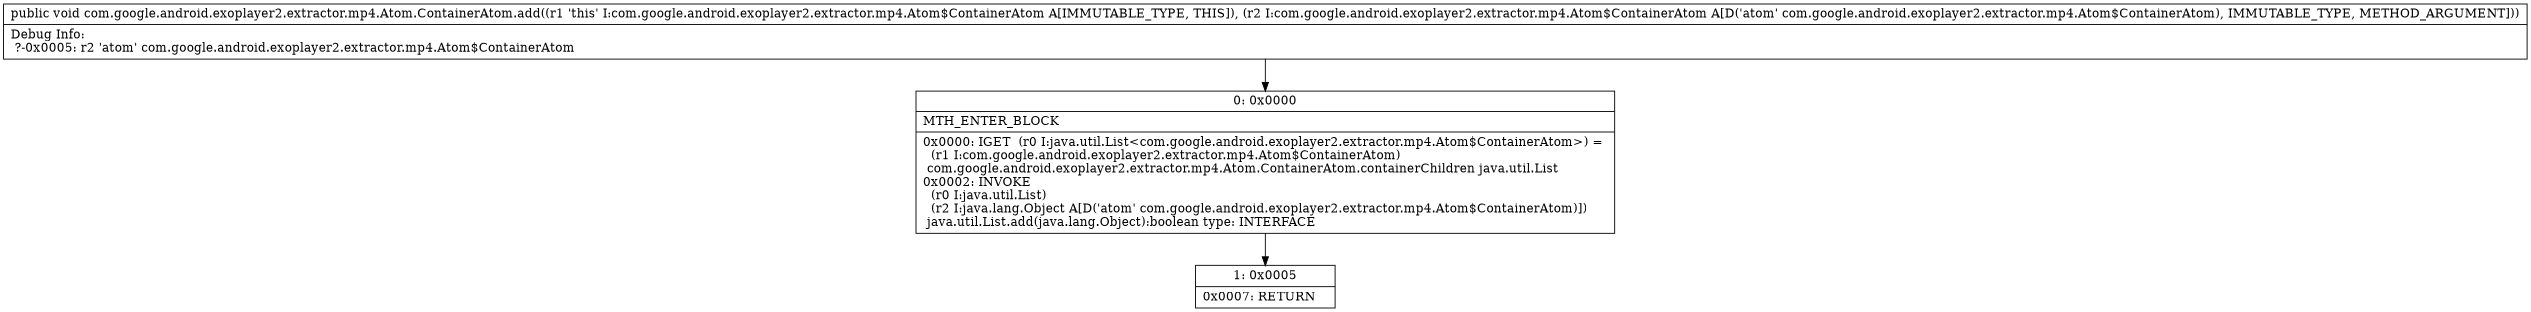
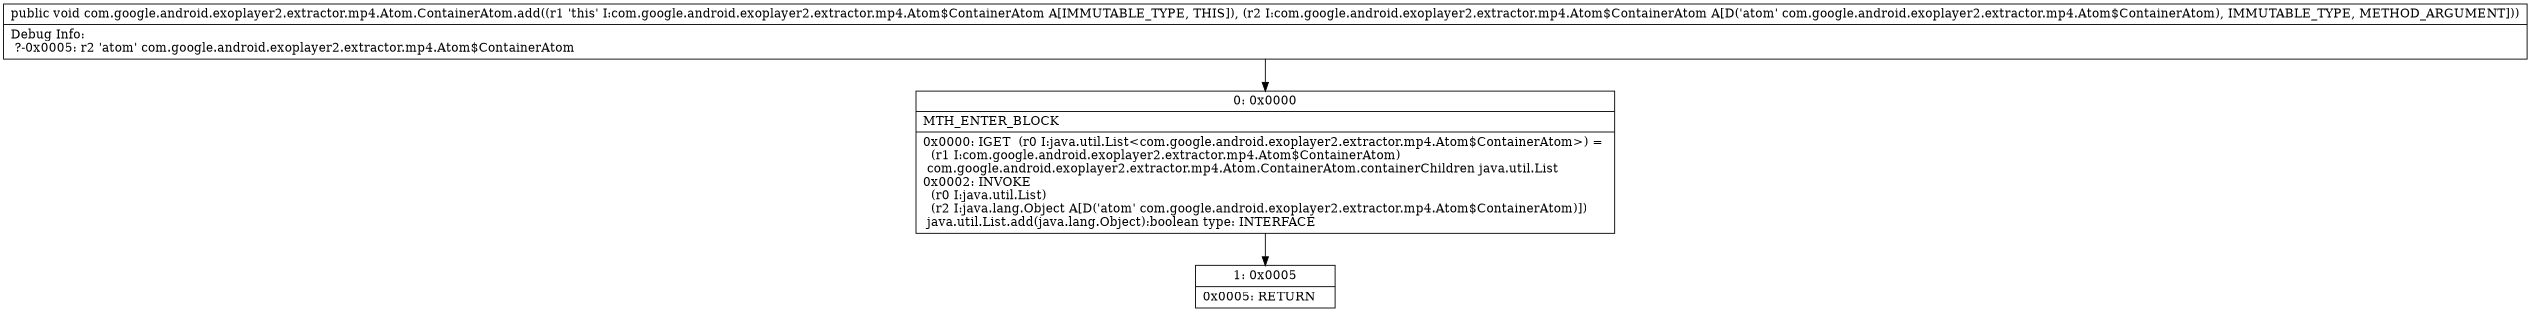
node "1: 0x0005": text "0x0007: RETURN" -> "0x0005: RETURN"
